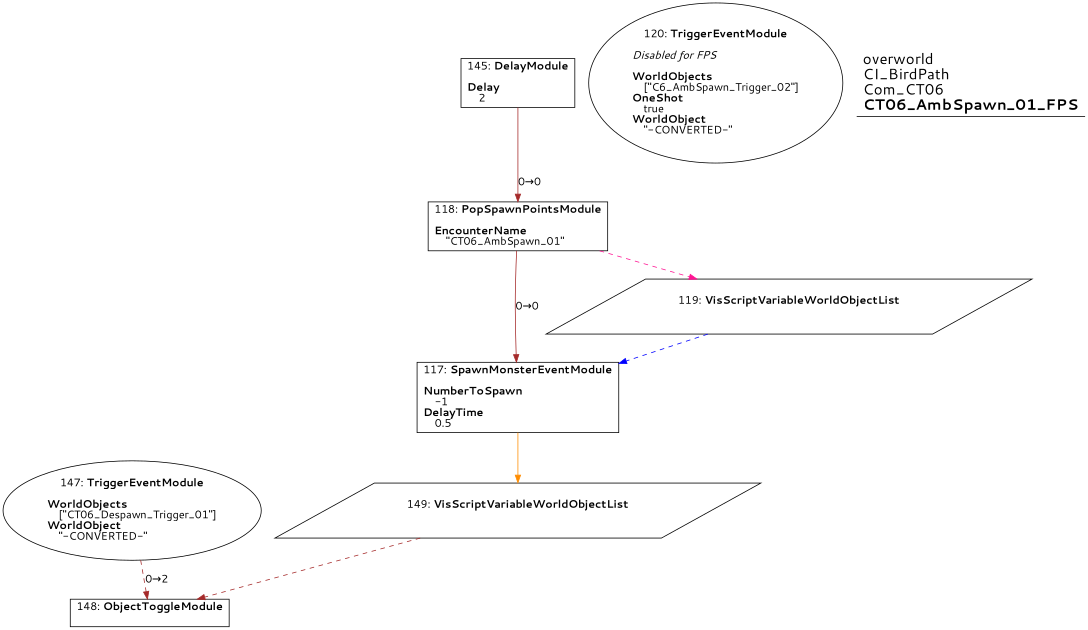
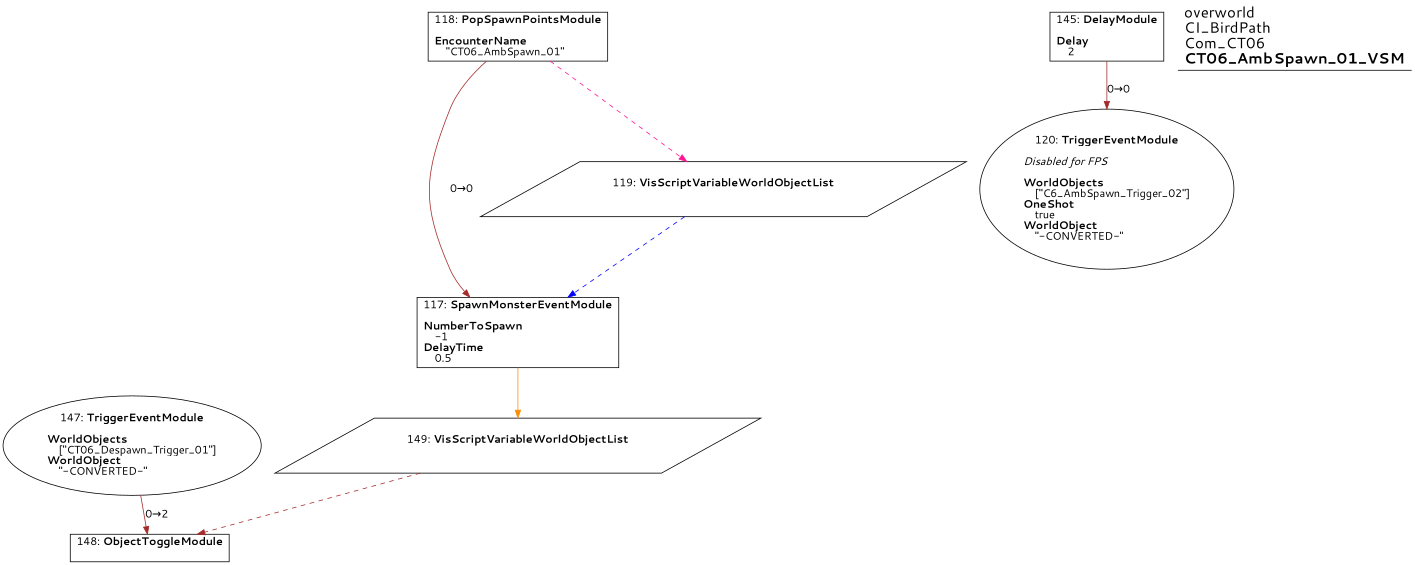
node "overworld": text "CT06_AmbSpawn_01_FPS" -> "CT06_AmbSpawn_01_VSM"
edge "145:" -> "118:": now "145:" -> "120:"
edge "147:" -> "148:": style dashed -> solid
